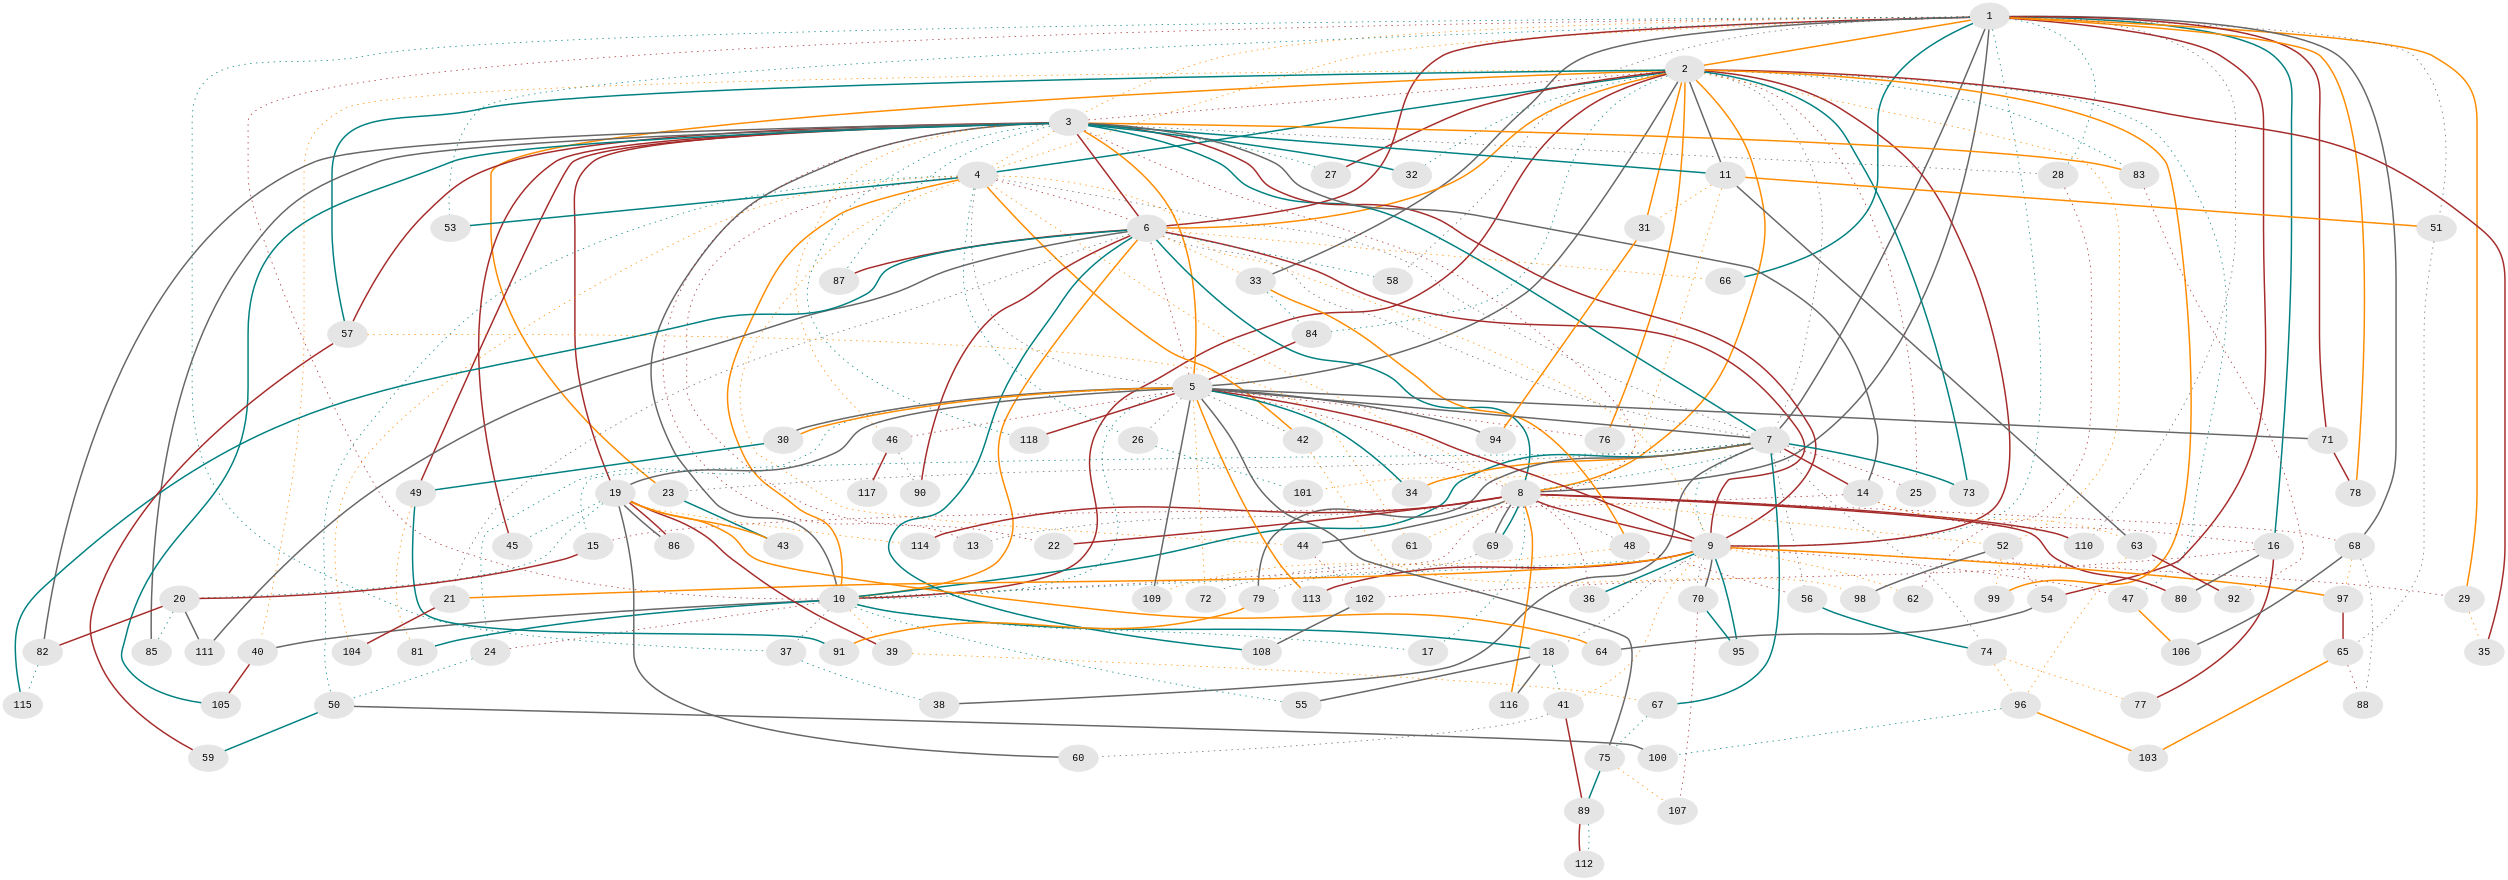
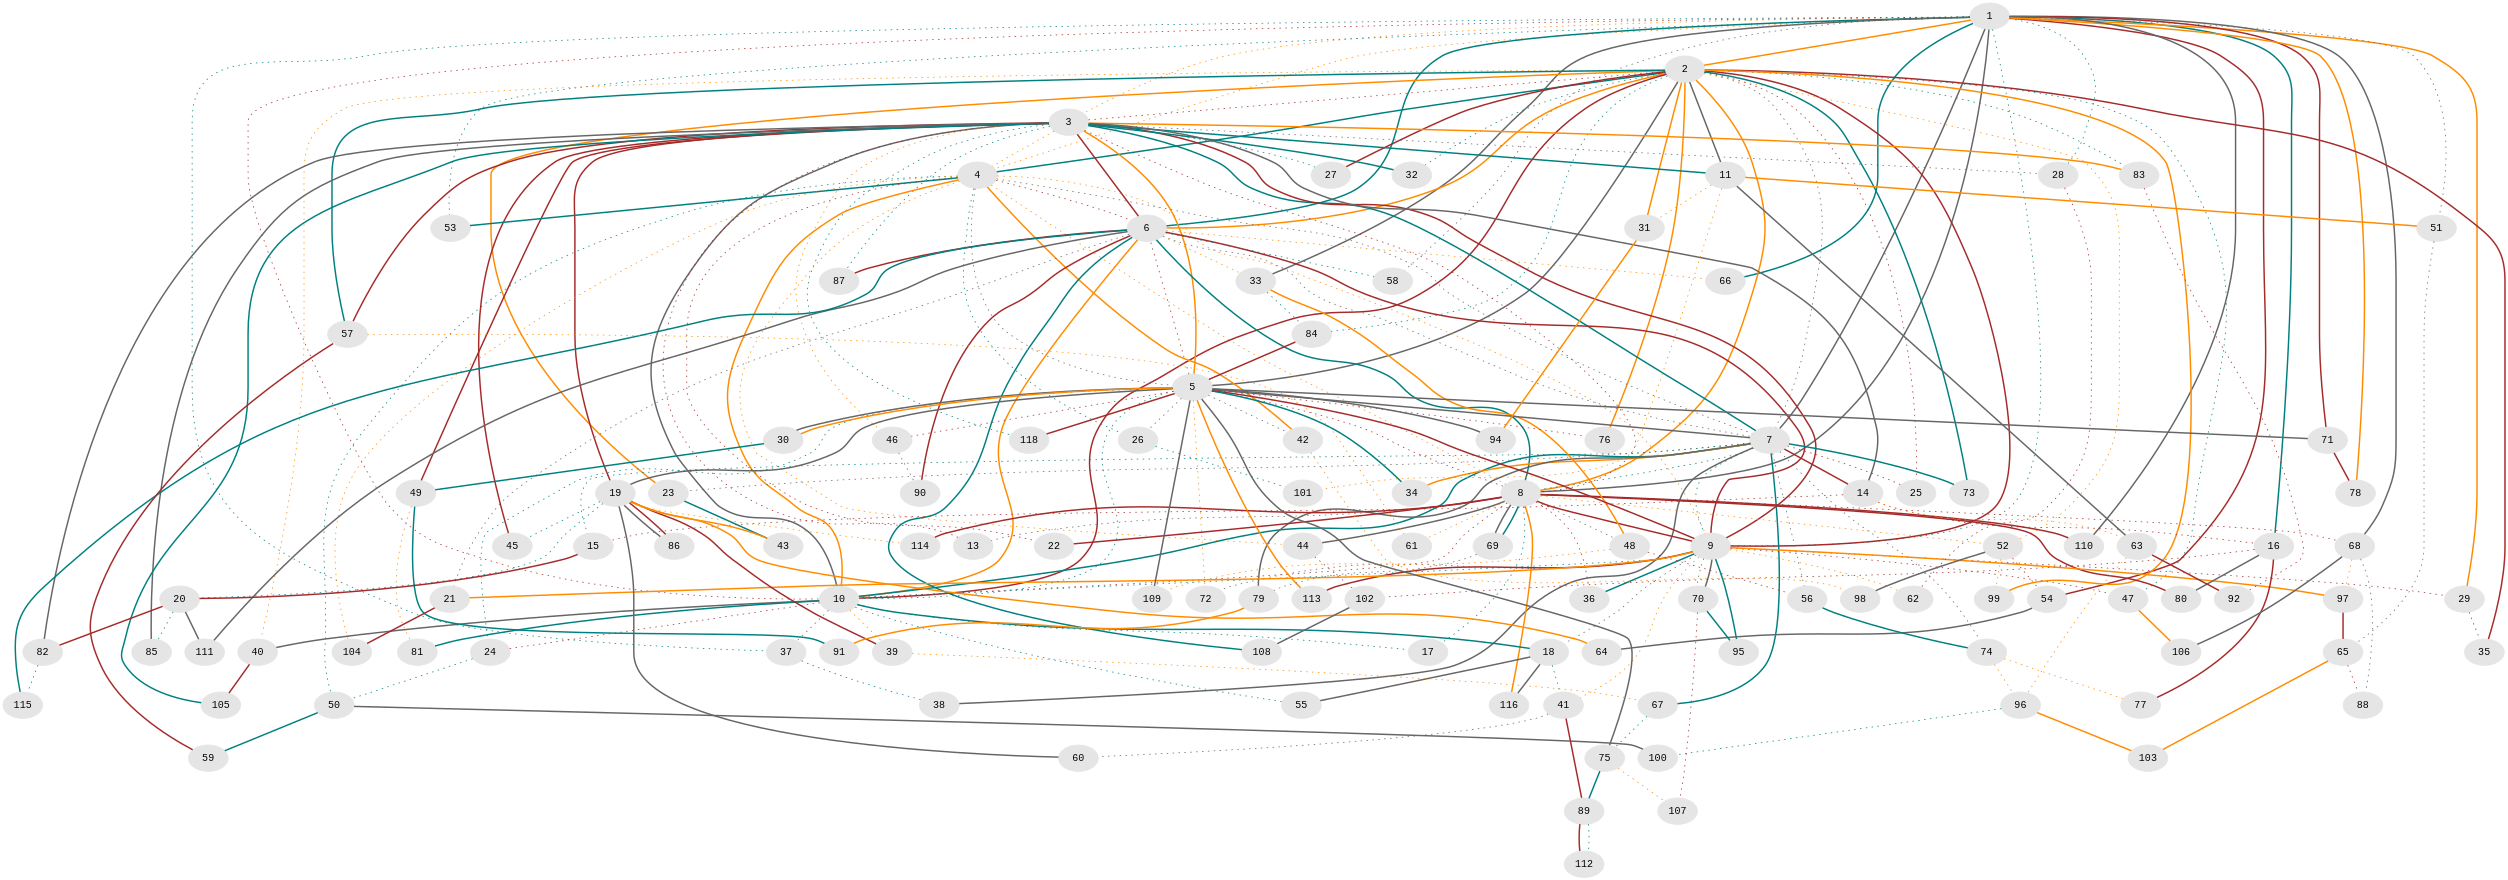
edge "1" -- "6": color brown -> teal
edge "1" -- "110": style dotted -> bold
node "117": removed
edge "29" -- "35": color darkorange -> brown
